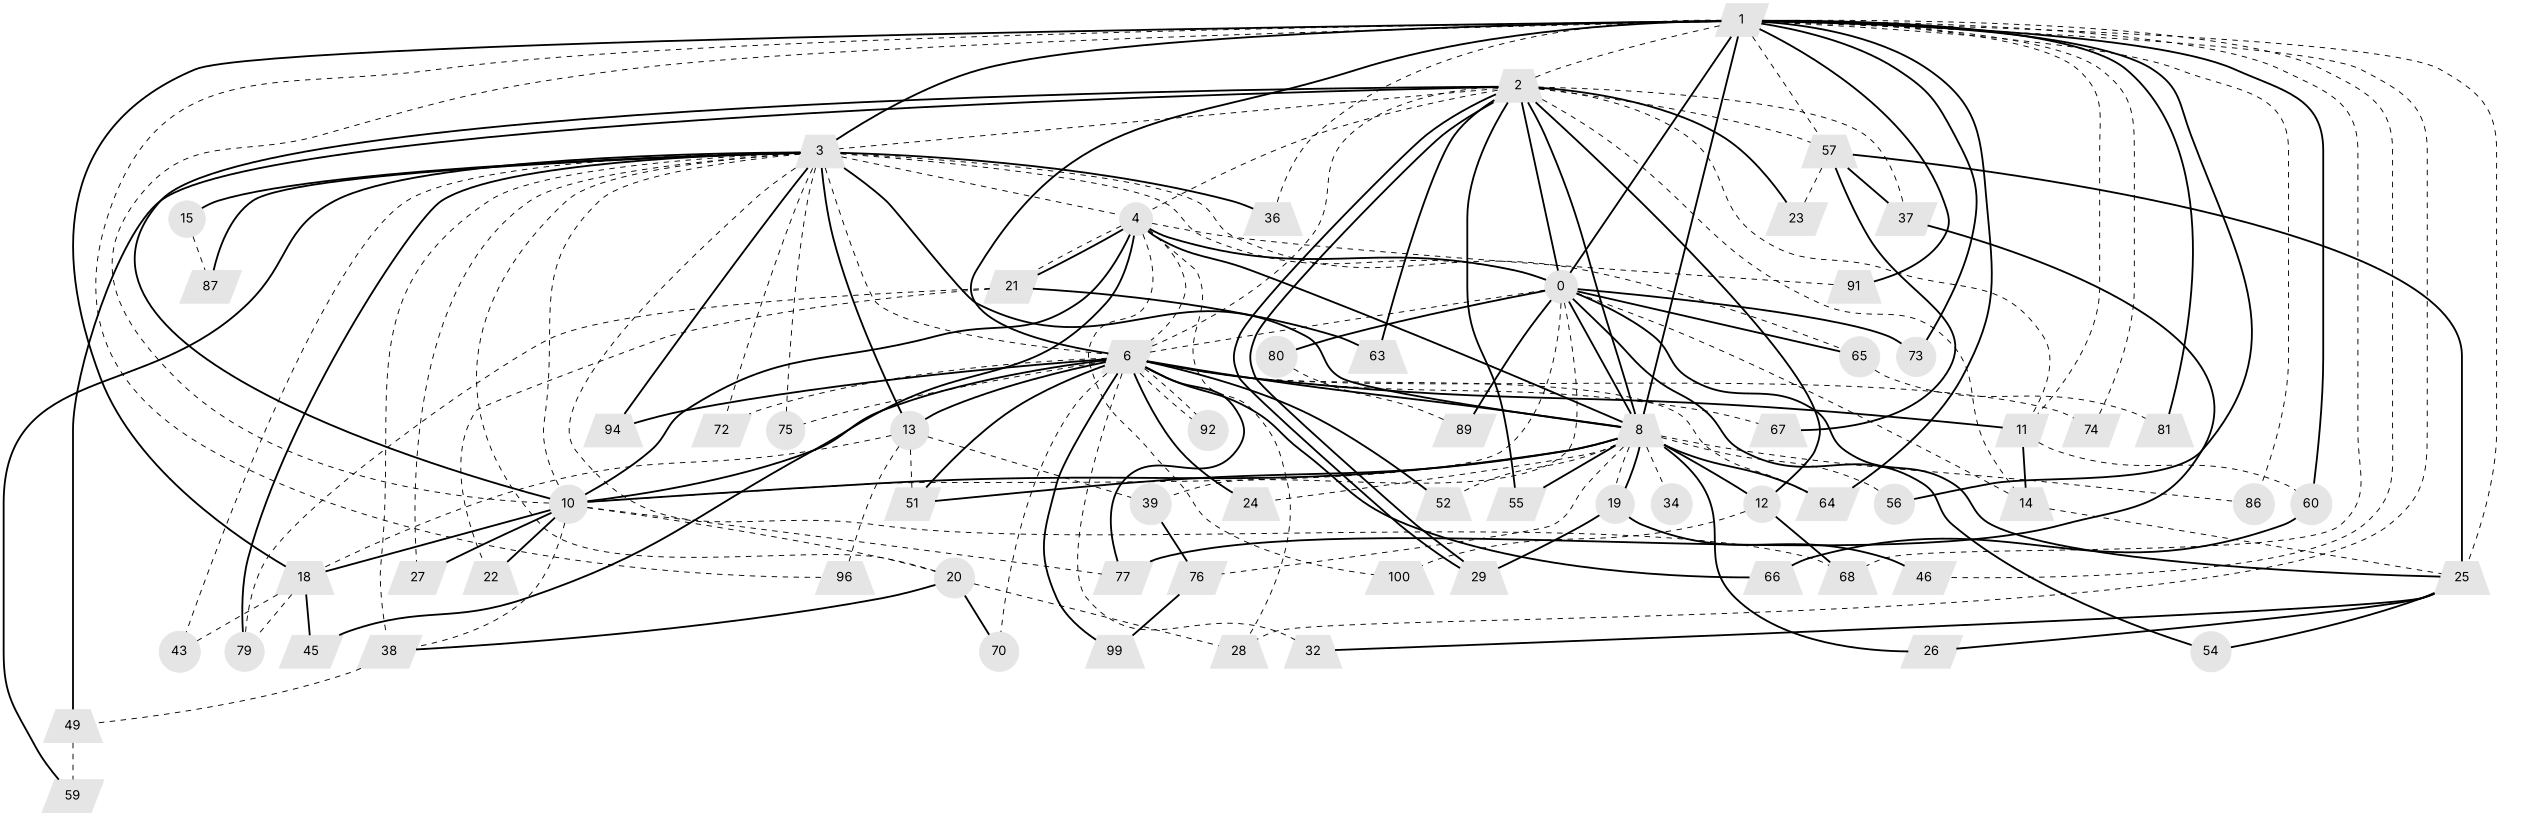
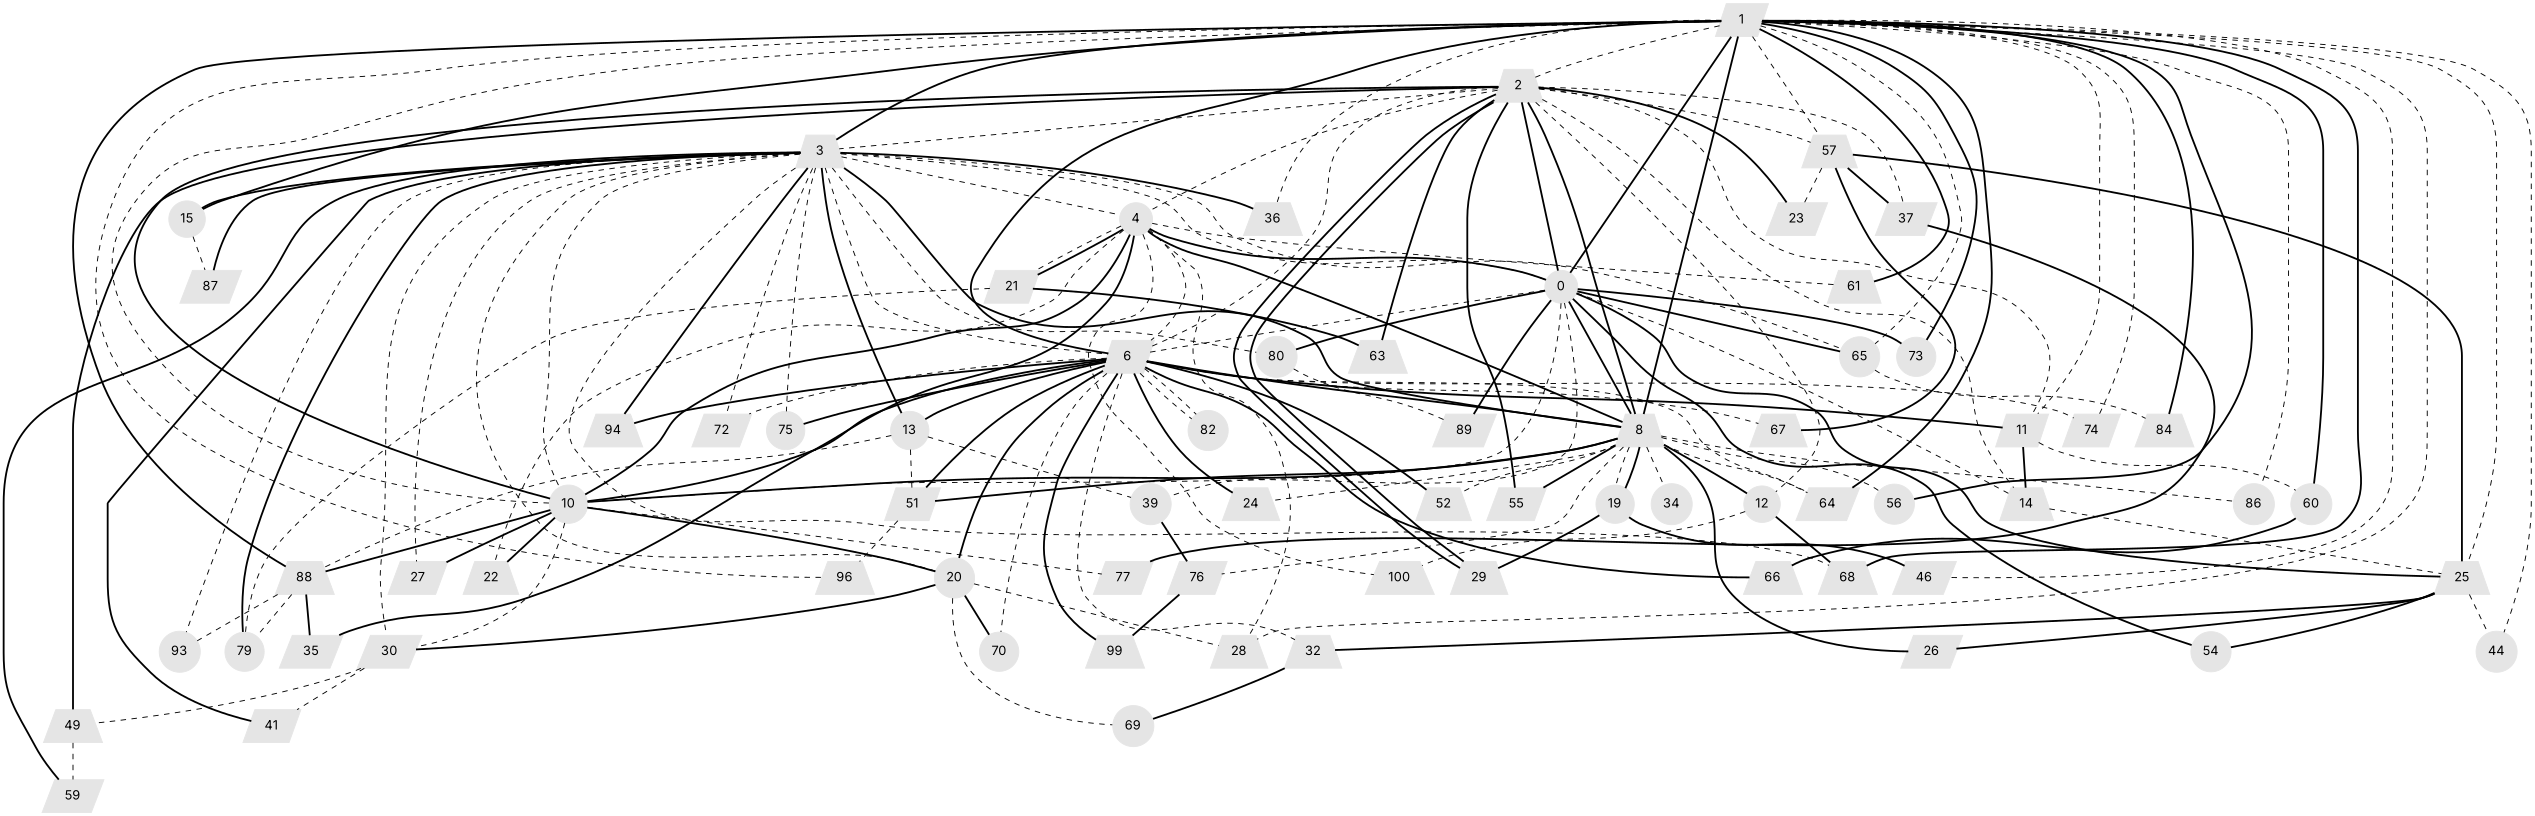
edge "1" -- "15": added
edge "1" -- "65": added
edge "1" -- "68": style dashed -> bold
edge "2" -- "12": style bold -> dashed
node "91": label "91" -> "61"
edge "3" -- "80": added
edge "21" -- "22": now "4" -- "22"
edge "6" -- "75": style dashed -> bold
node "92": label "92" -> "82"
node "81": label "81" -> "84"
edge "8" -- "64": style bold -> dashed
edge "6" -- "77": now "6" -- "20"
edge "13" -- "96": now "51" -- "96"
edge "10" -- "20": style dashed -> bold
node "18": label "18" -> "88"
node "43": label "43" -> "93"
node "45": label "45" -> "35"
node "38": label "38" -> "30"
node "44": added
node "41": added
node "69": added
